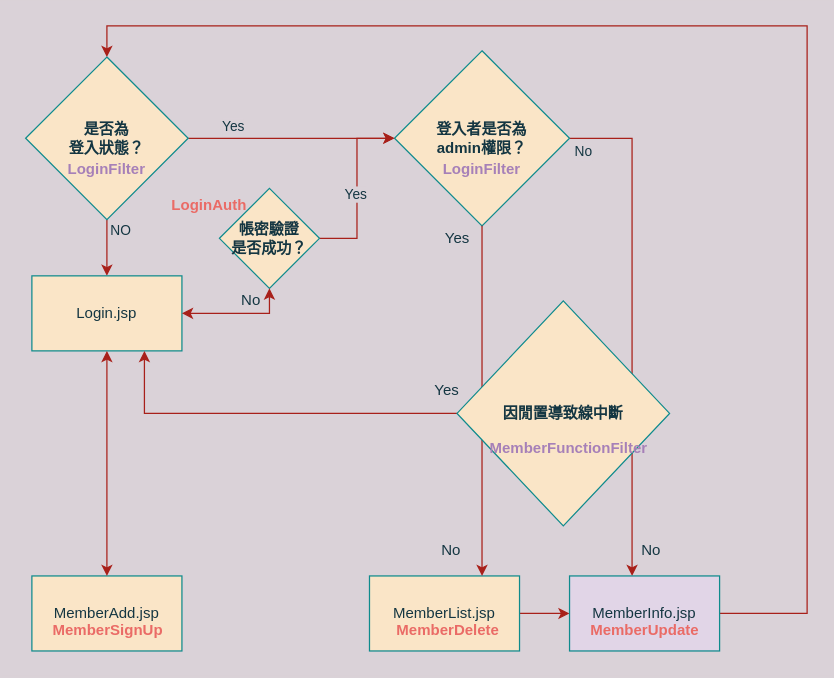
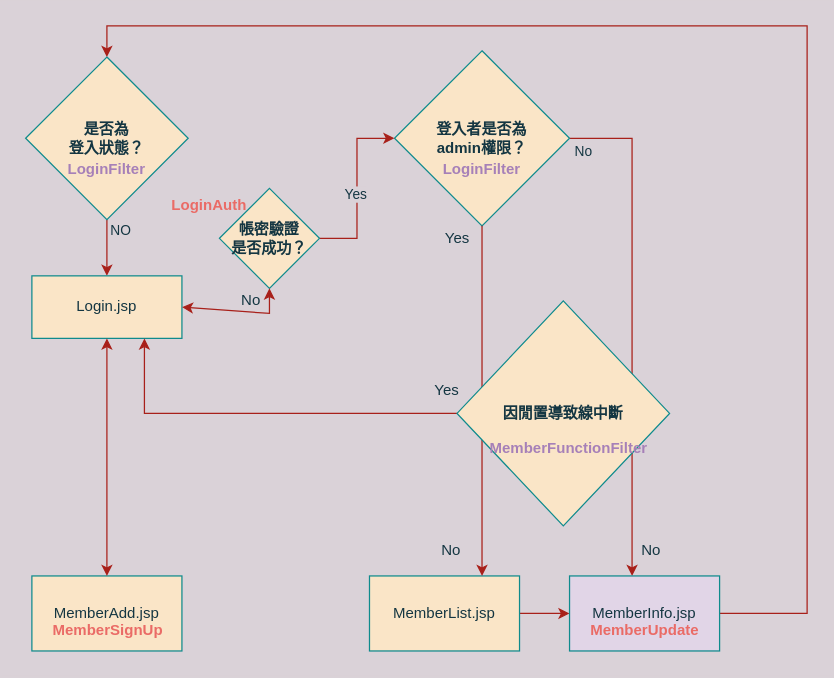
edge "是否為 登入狀態？" -> "登入者是否為 admin權限？": removed, label "Yes"
node "Login.jsp": size 150x75 -> 150x63
node "MemberDelete": removed
